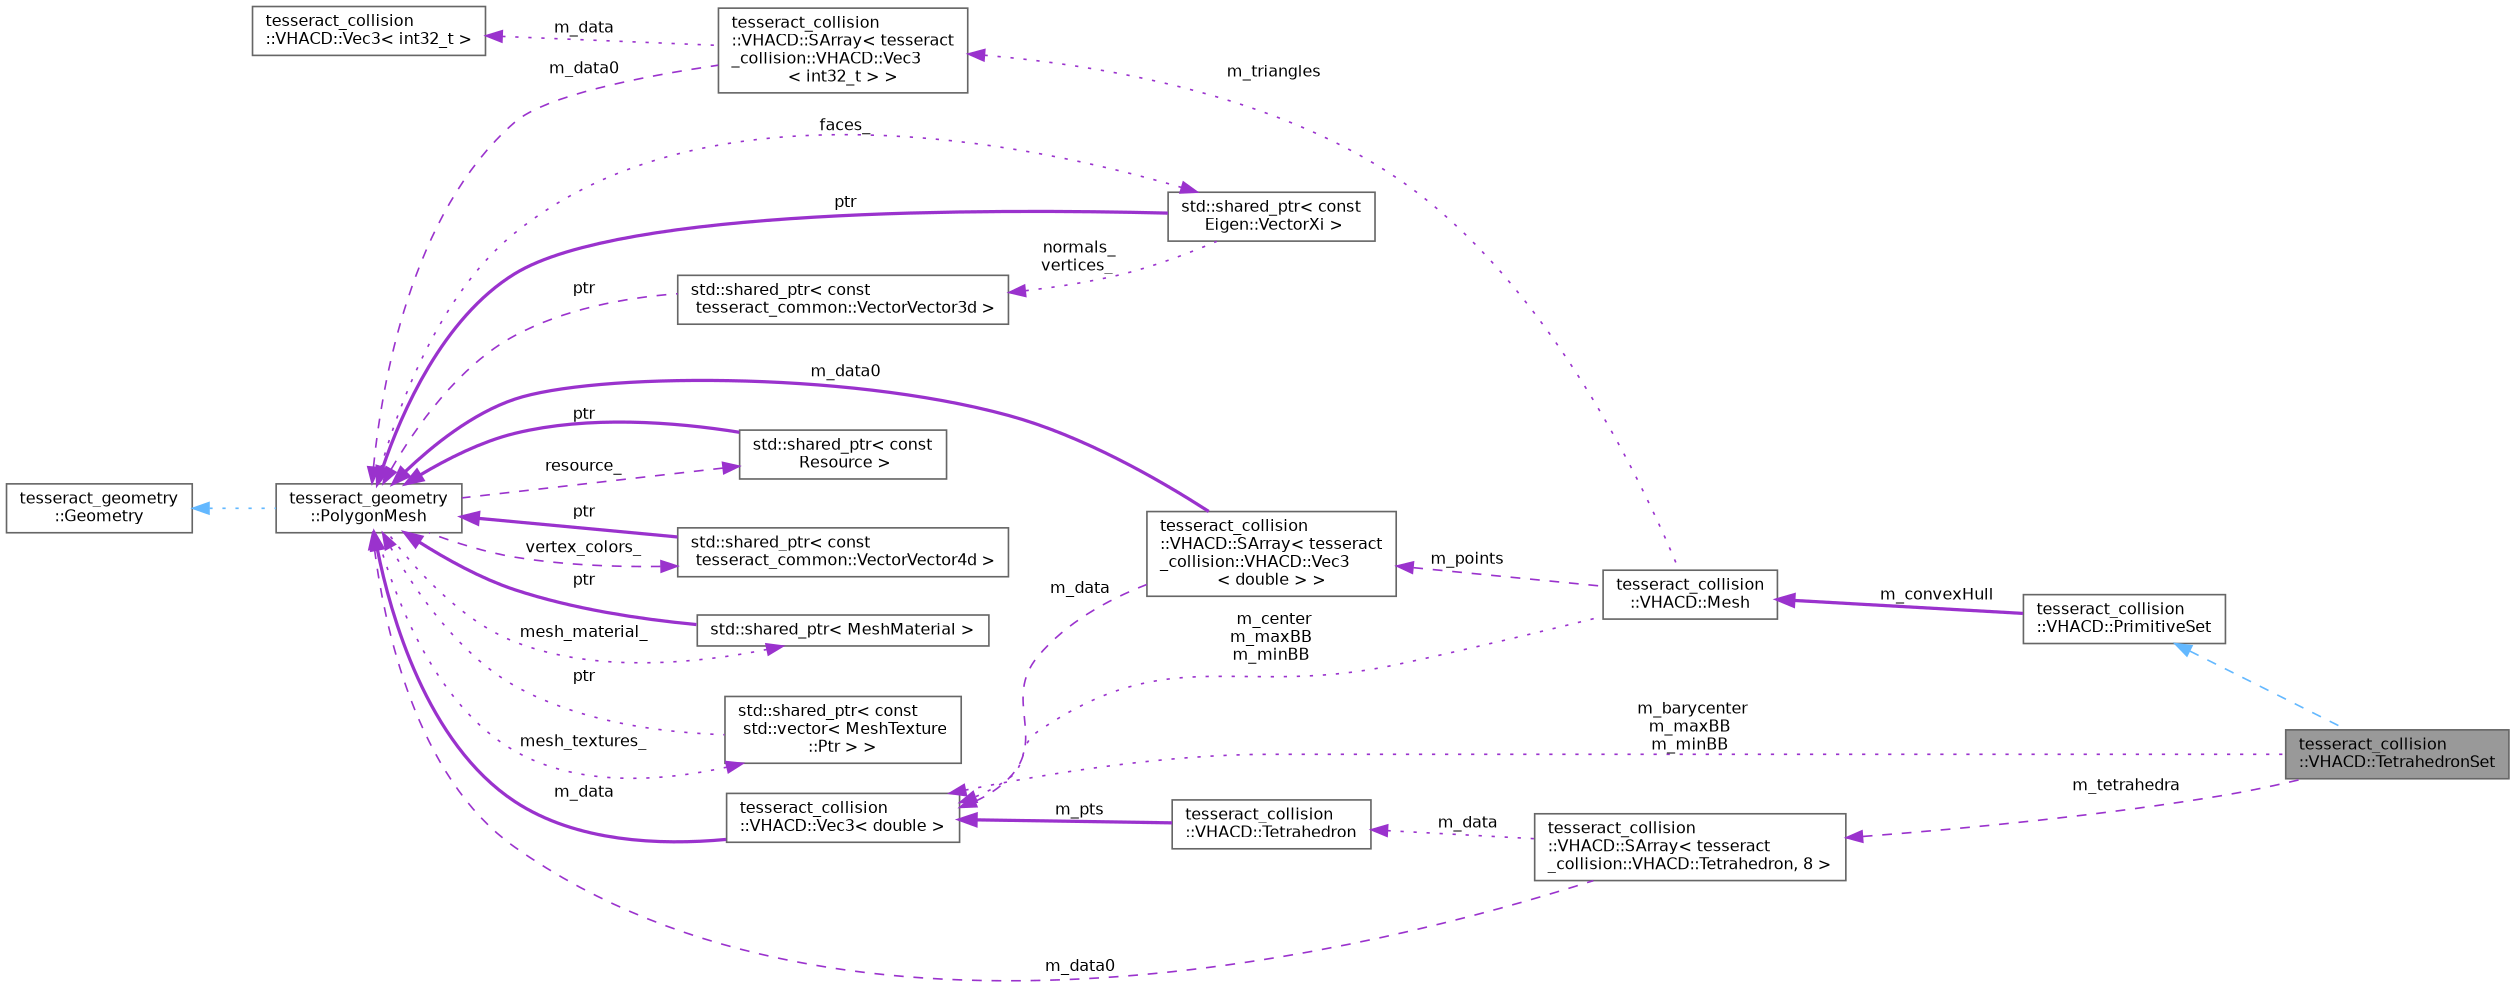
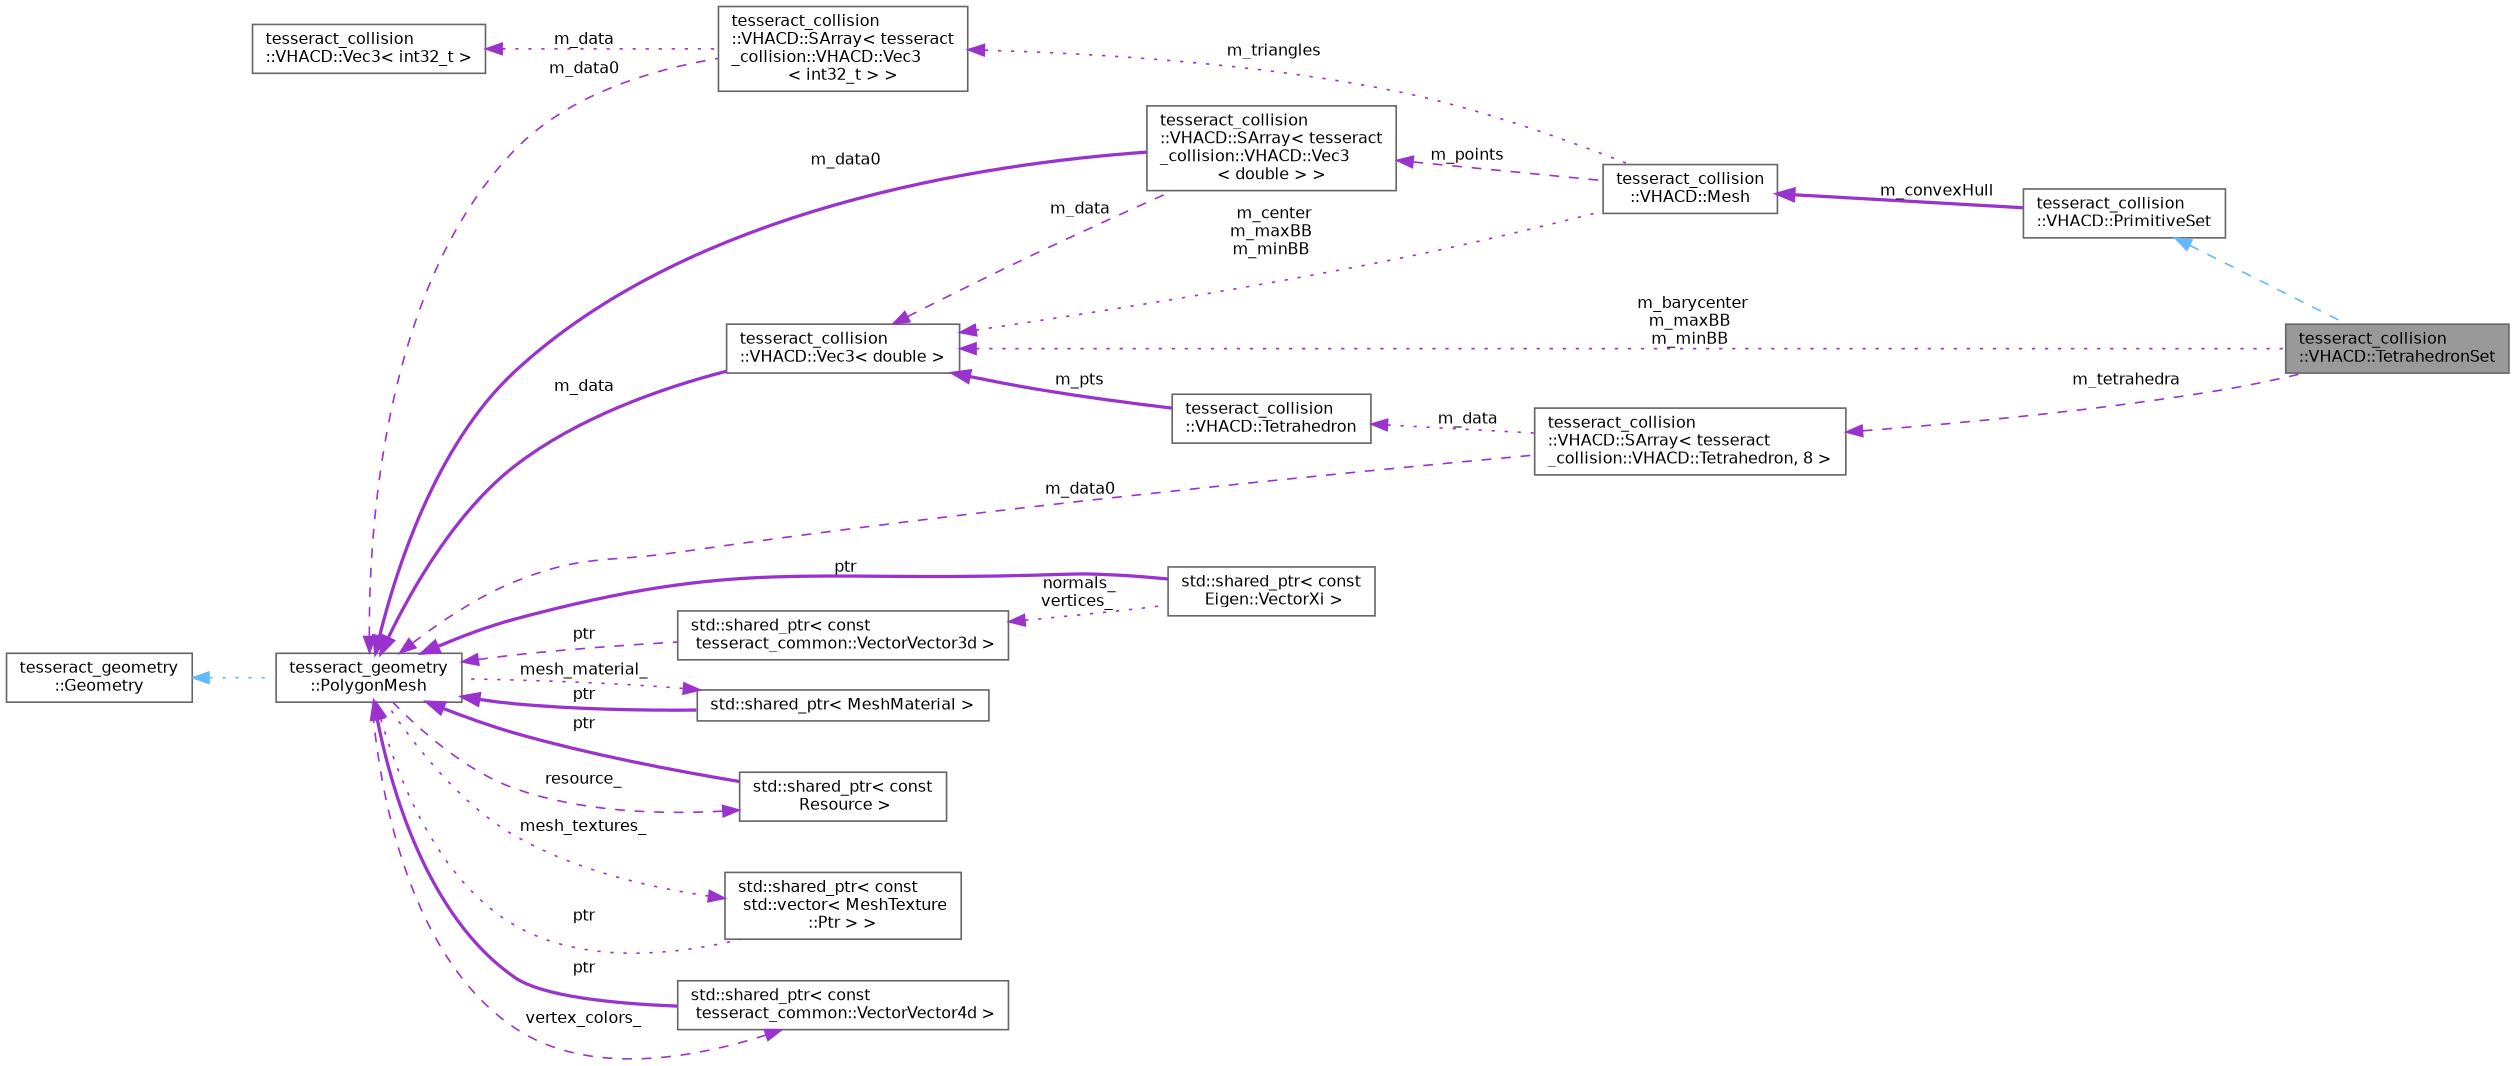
edge "tesseract_geometry ::PolygonMesh" -> "std::shared_ptr< const Eigen::VectorXi >": removed, label "faces_"
